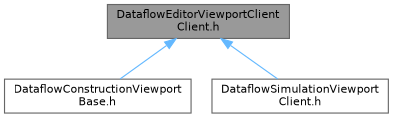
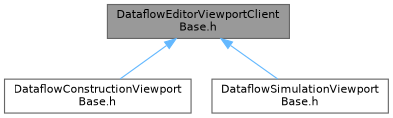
node "DataflowEditorViewportClient Client.h": label "DataflowEditorViewportClient Client.h" -> "DataflowEditorViewportClient Base.h"
node "DataflowSimulationViewport Client.h": label "DataflowSimulationViewport Client.h" -> "DataflowSimulationViewport Base.h"
